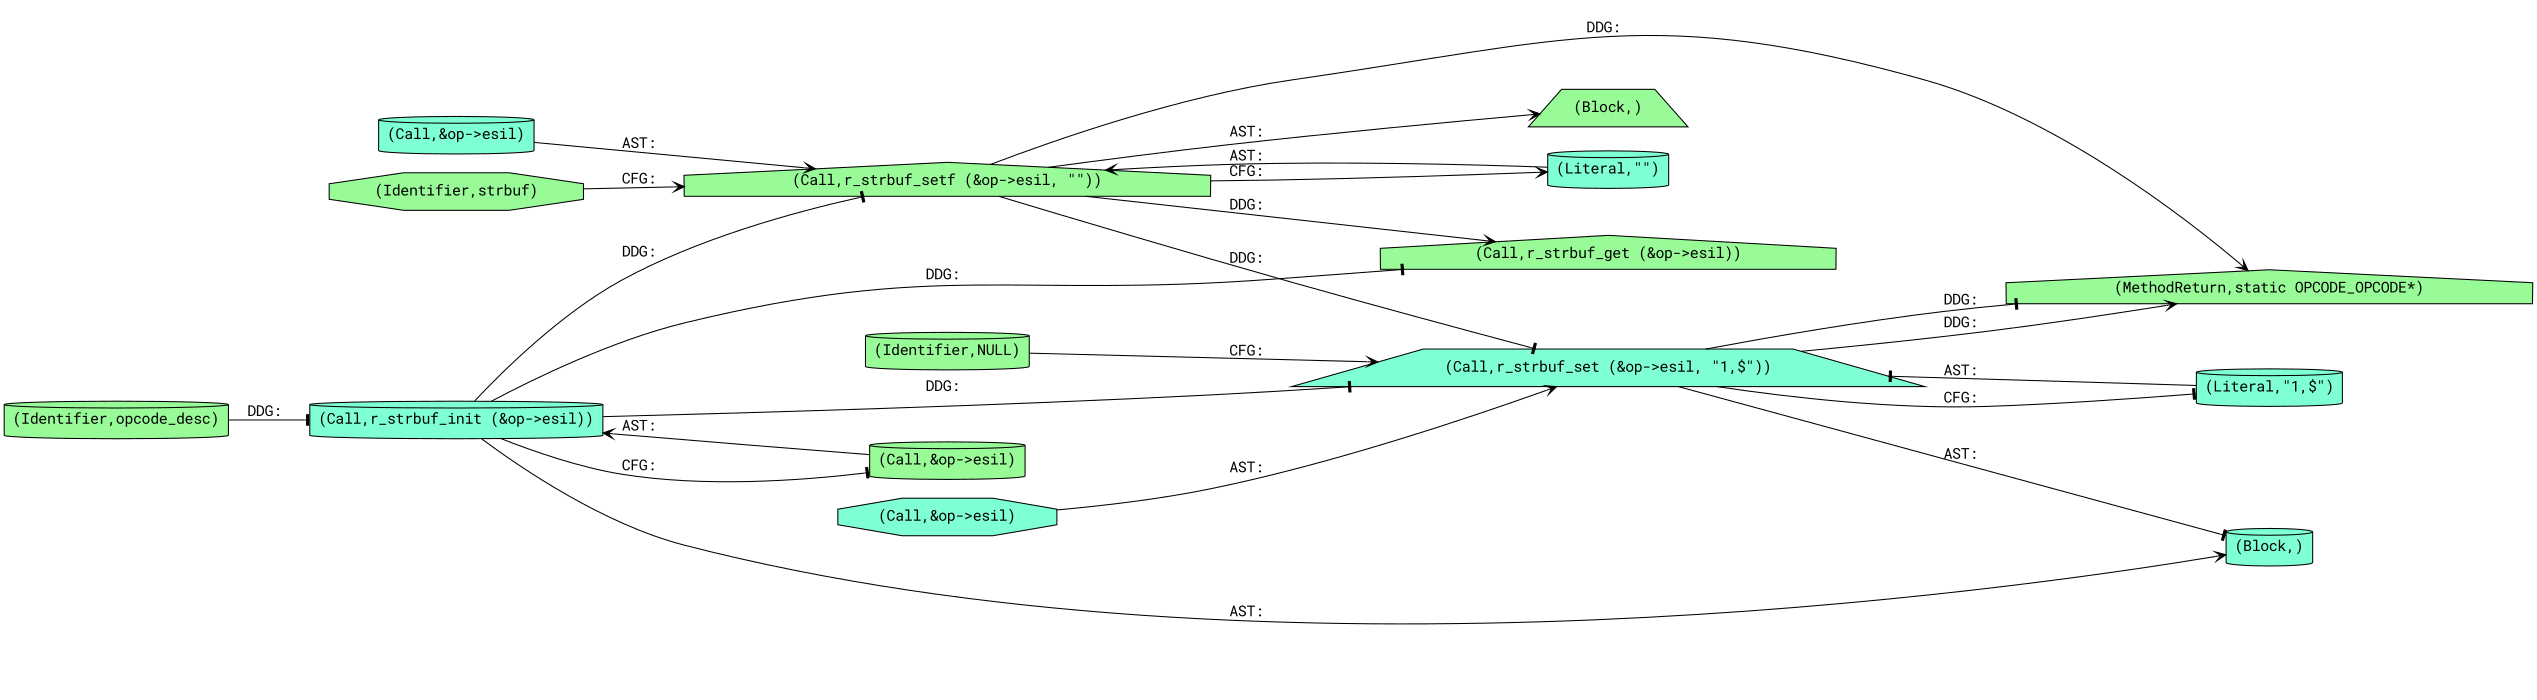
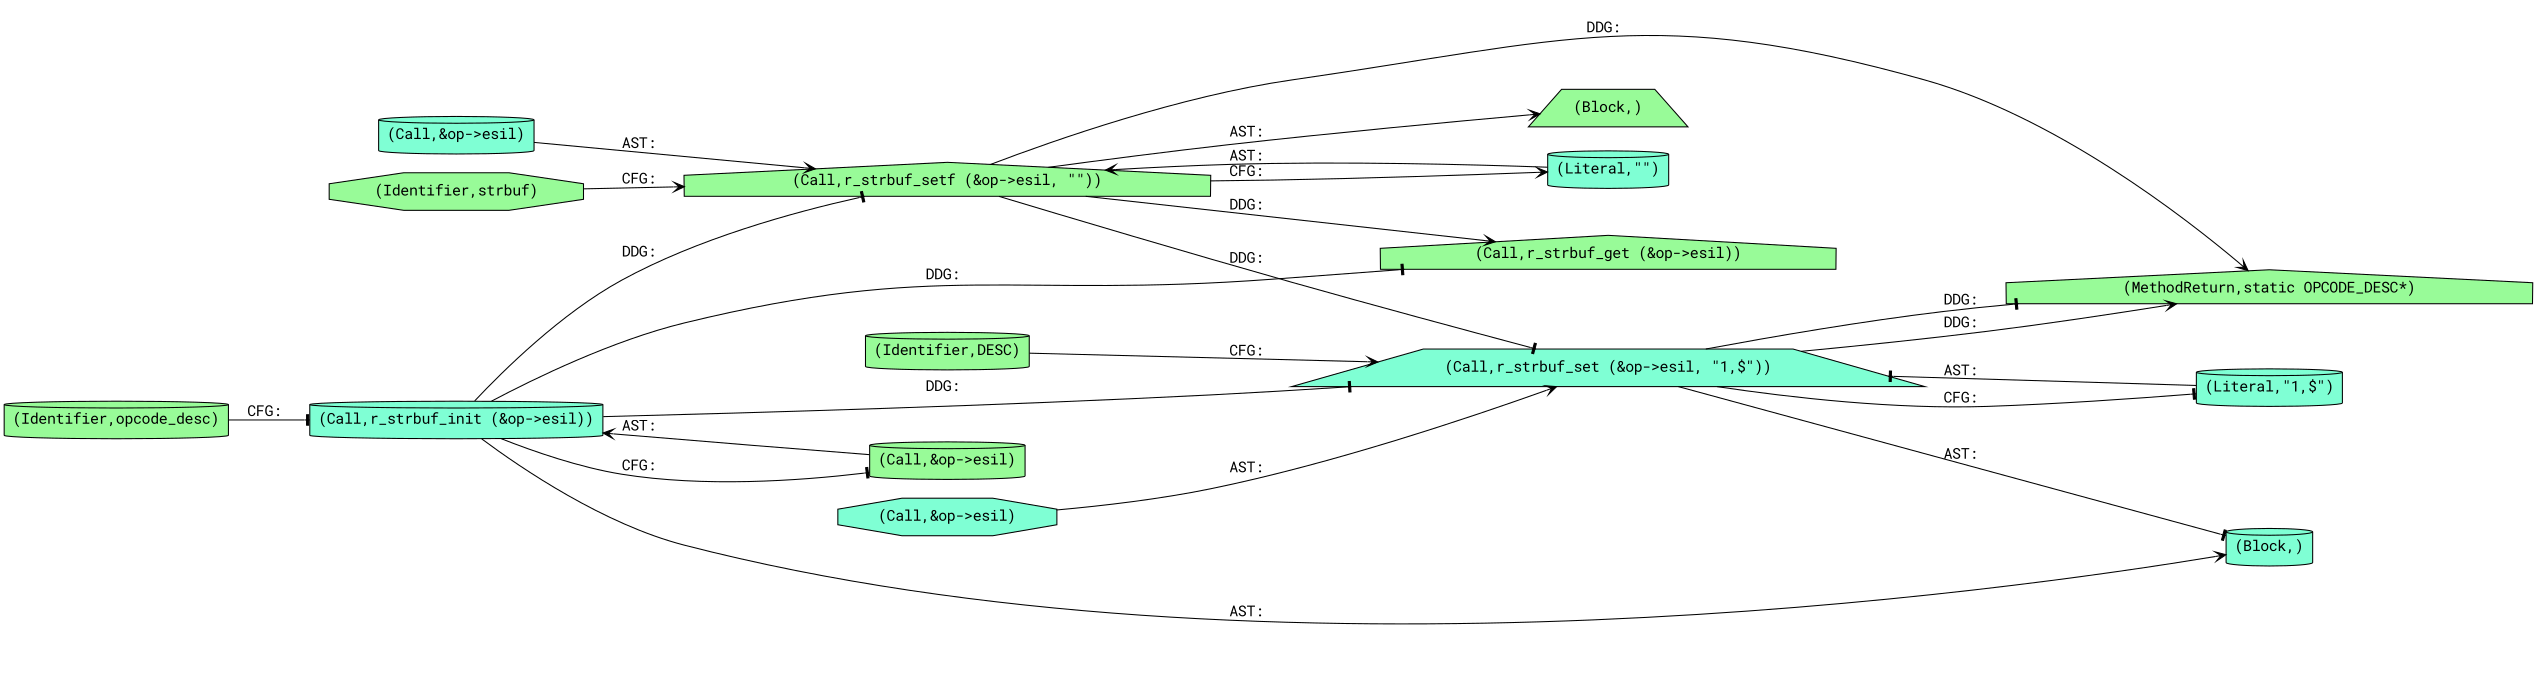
node "(MethodReturn,static OPCODE_OPCODE*)": label "(MethodReturn,static OPCODE_OPCODE*)" -> "(MethodReturn,static OPCODE_DESC*)"
node "(Identifier,NULL)": label "(Identifier,NULL)" -> "(Identifier,DESC)"
edge "(Identifier,opcode_desc)" -> "(Call,r_strbuf_init (&op->esil))": label "DDG: " -> "CFG: "
